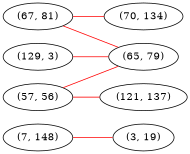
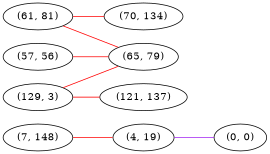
node "(67, 81)": label "(67, 81)" -> "(61, 81)"
edge "(57, 56)" -- "(121, 137)": now "(129, 3)" -- "(121, 137)"
node "(3, 19)": label "(3, 19)" -> "(4, 19)"
node "(0, 0)": added
